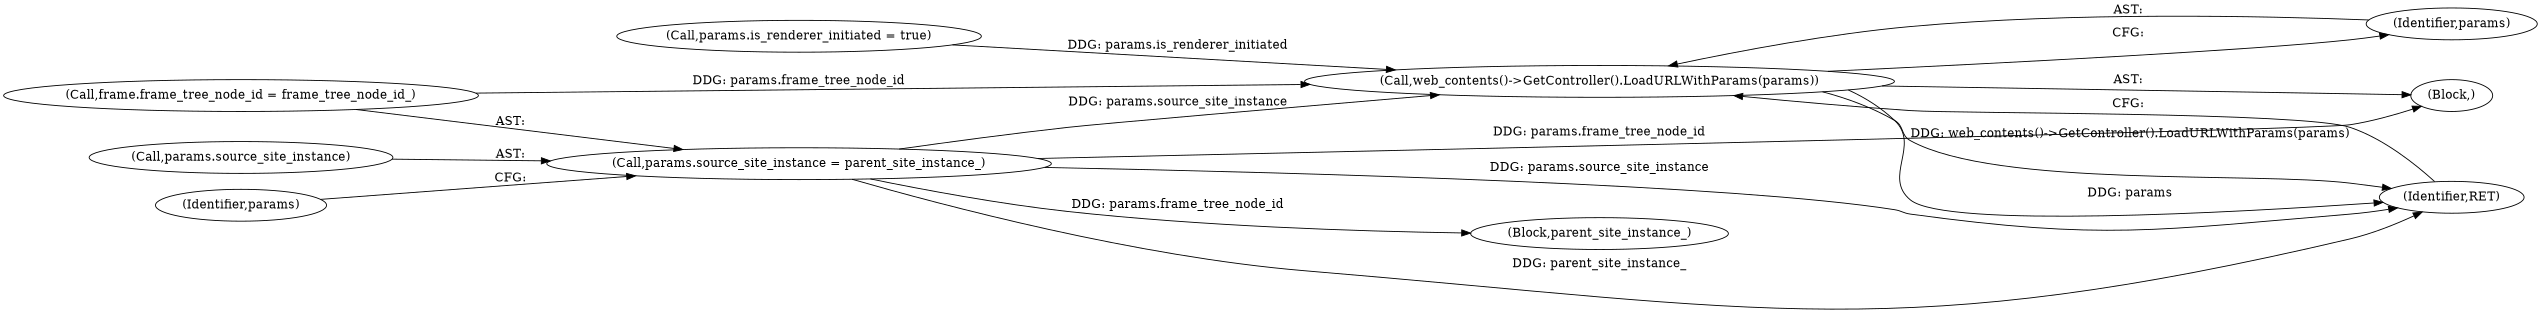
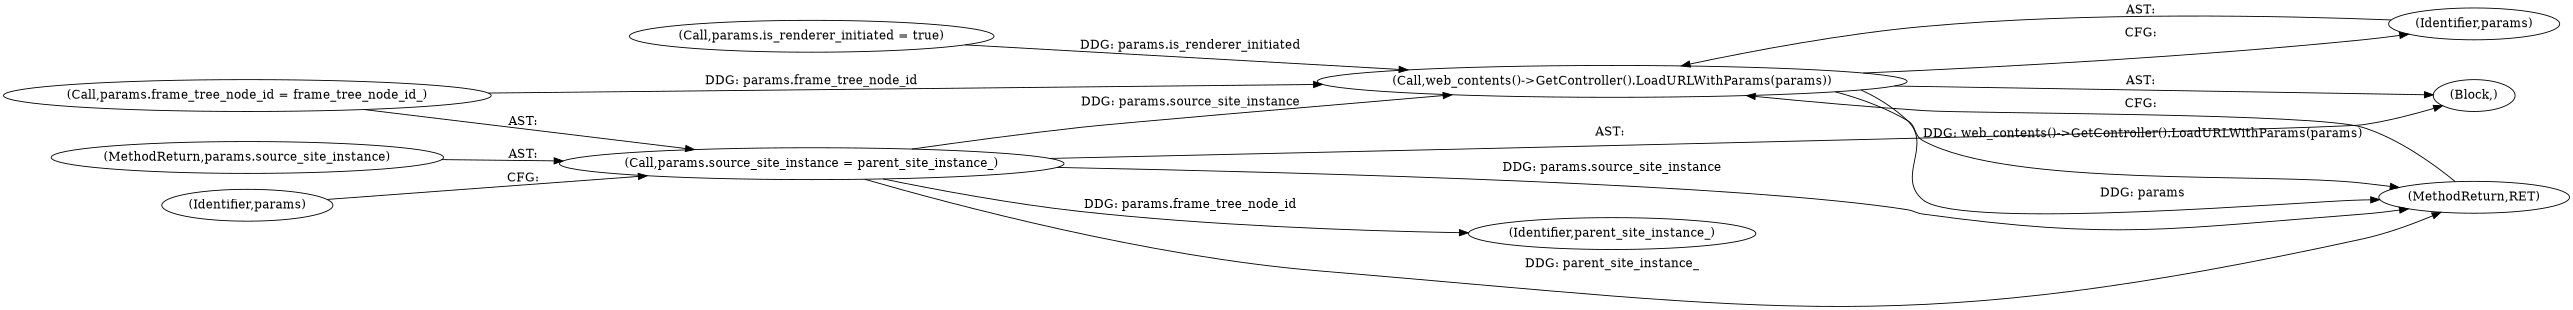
node "(Call,frame.frame_tree_node_id = frame_tree_node_id_)": label "(Call,frame.frame_tree_node_id = frame_tree_node_id_)" -> "(Call,params.frame_tree_node_id = frame_tree_node_id_)"
edge "(Call,params.source_site_instance = parent_site_instance_)" -> "(Block,)": label "DDG: params.frame_tree_node_id" -> "AST: "
node "(Call,params.source_site_instance)": label "(Call,params.source_site_instance)" -> "(MethodReturn,params.source_site_instance)"
node "(Identifier,RET)": label "(Identifier,RET)" -> "(MethodReturn,RET)"
node "(Block,parent_site_instance_)": label "(Block,parent_site_instance_)" -> "(Identifier,parent_site_instance_)"
